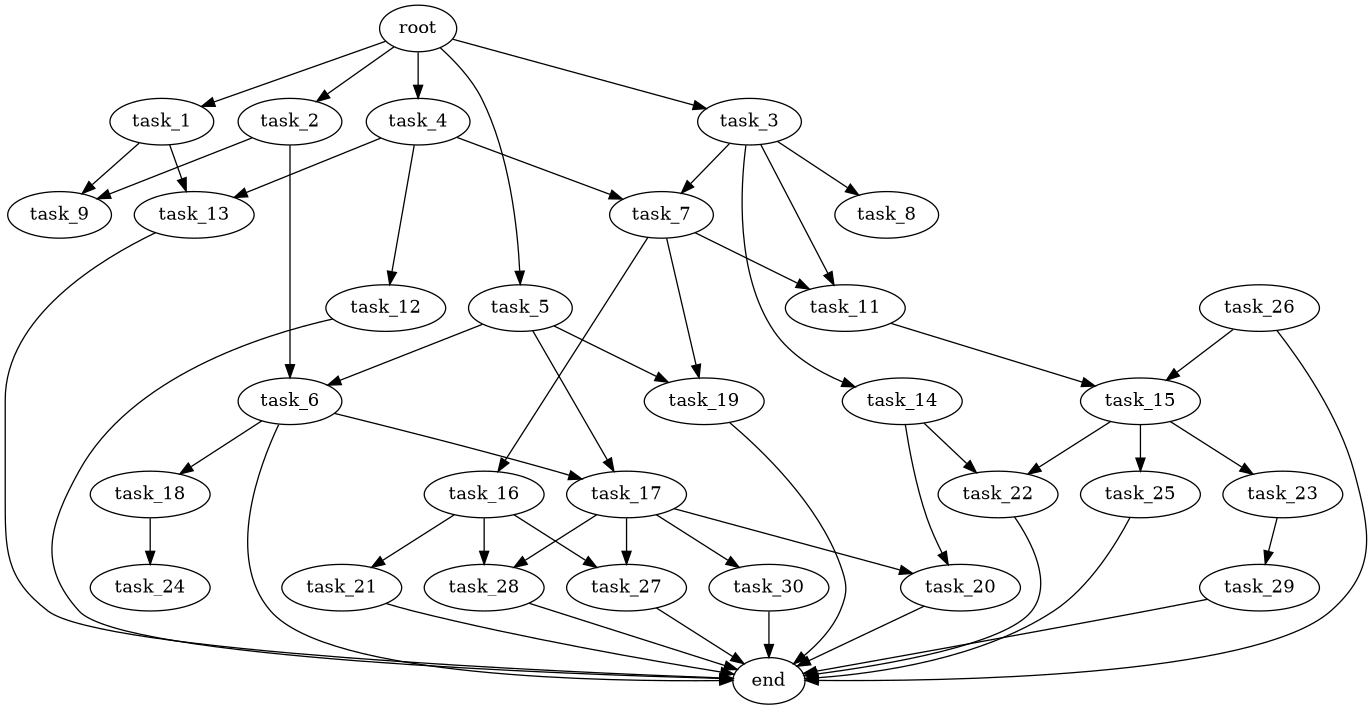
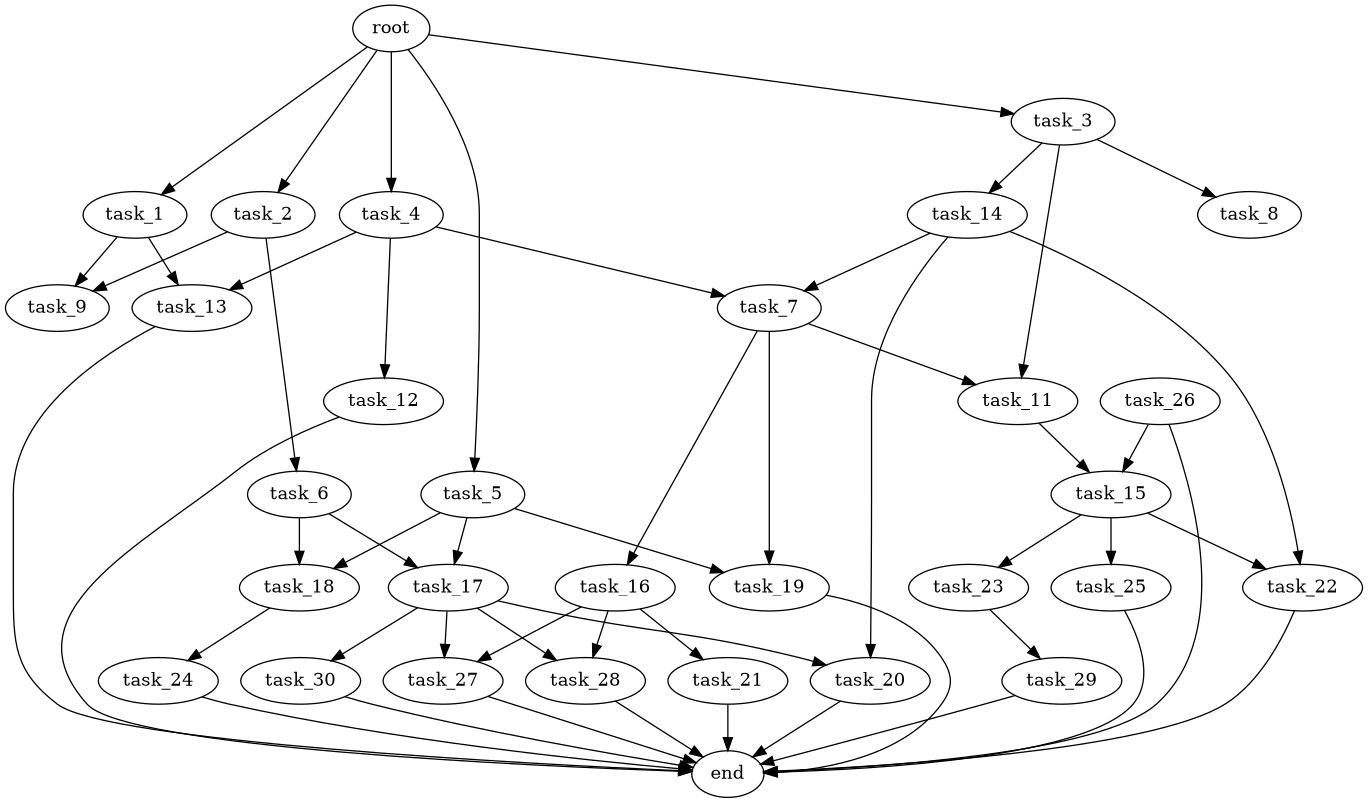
edge "task_3" -> "task_7": now "task_14" -> "task_7"
edge "task_5" -> "task_6": now "task_5" -> "task_18"
edge "task_6" -> "end": now "task_24" -> "end"
